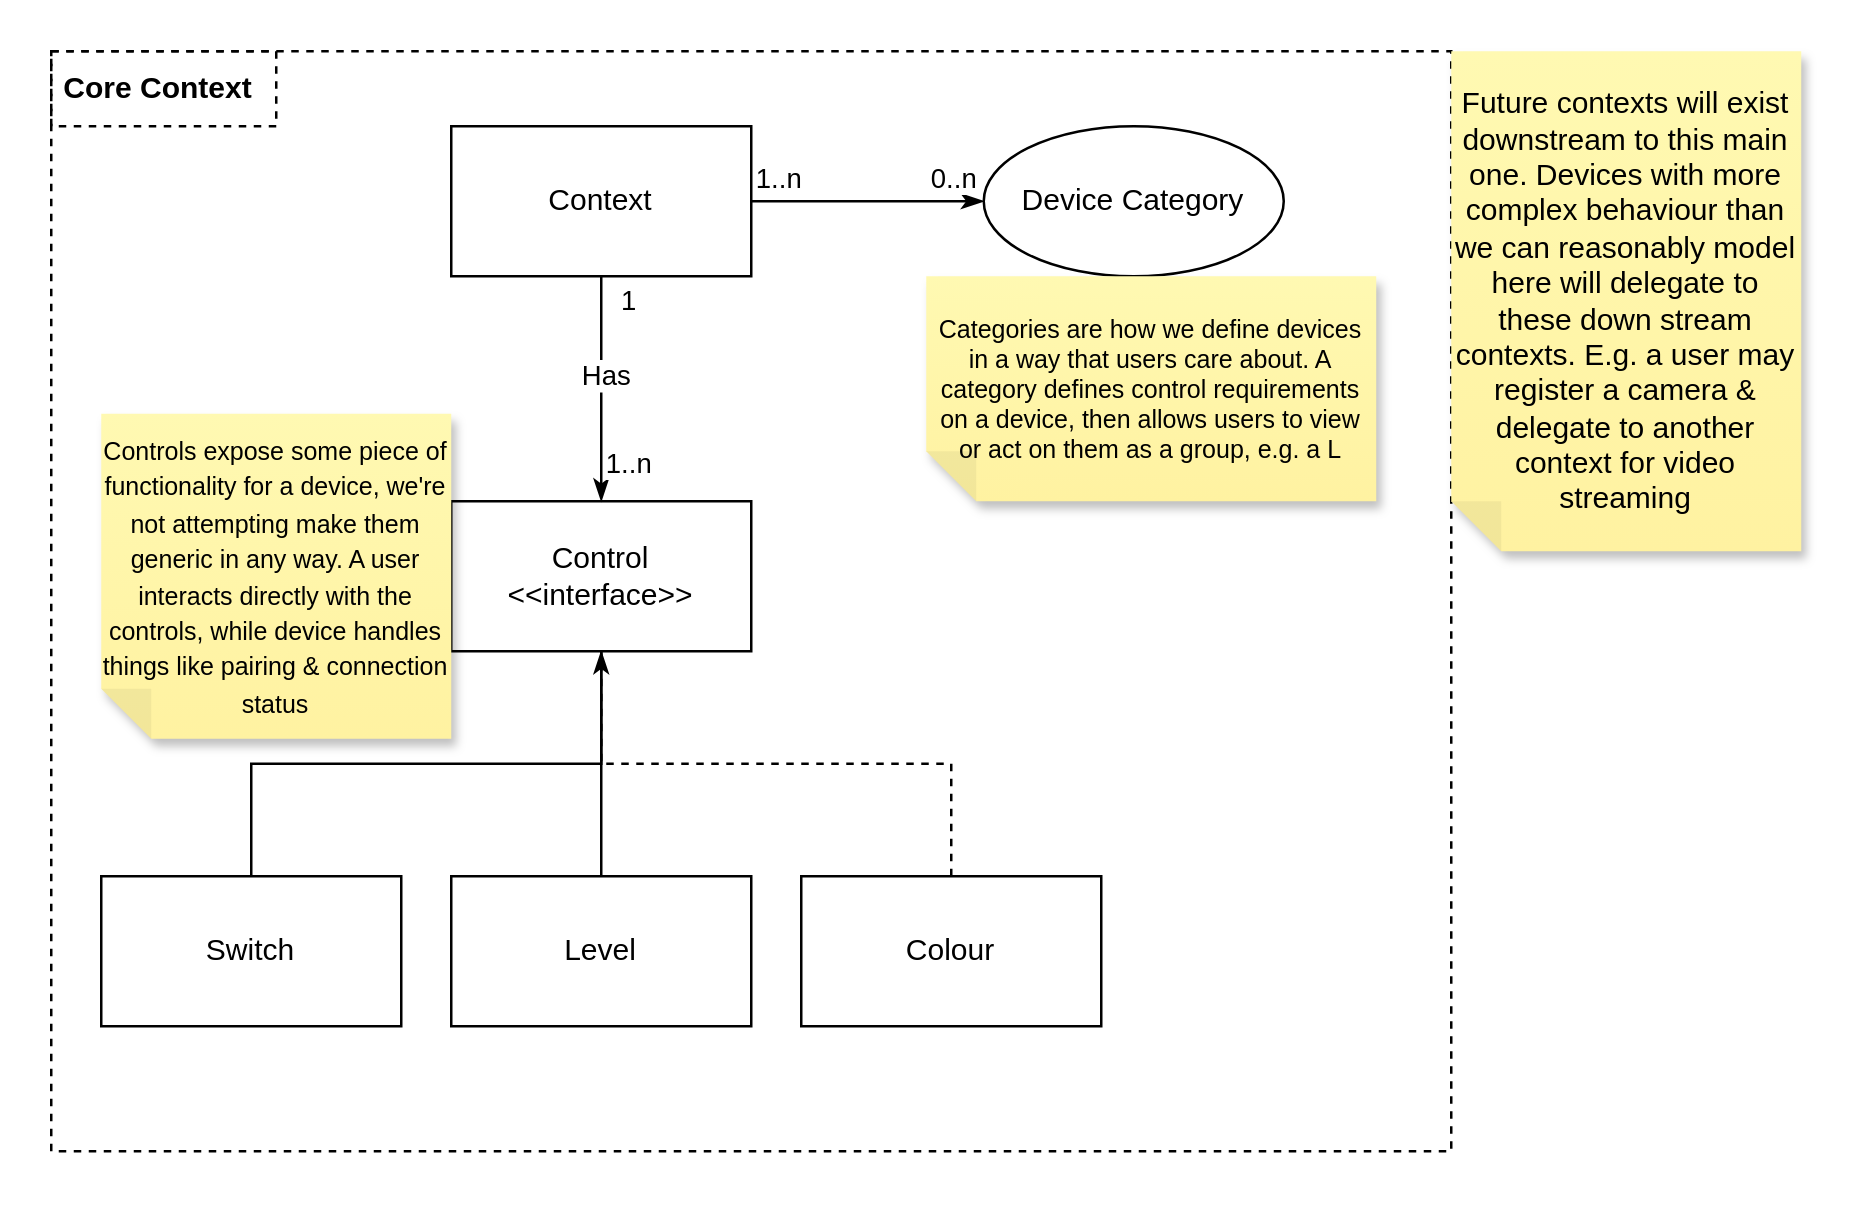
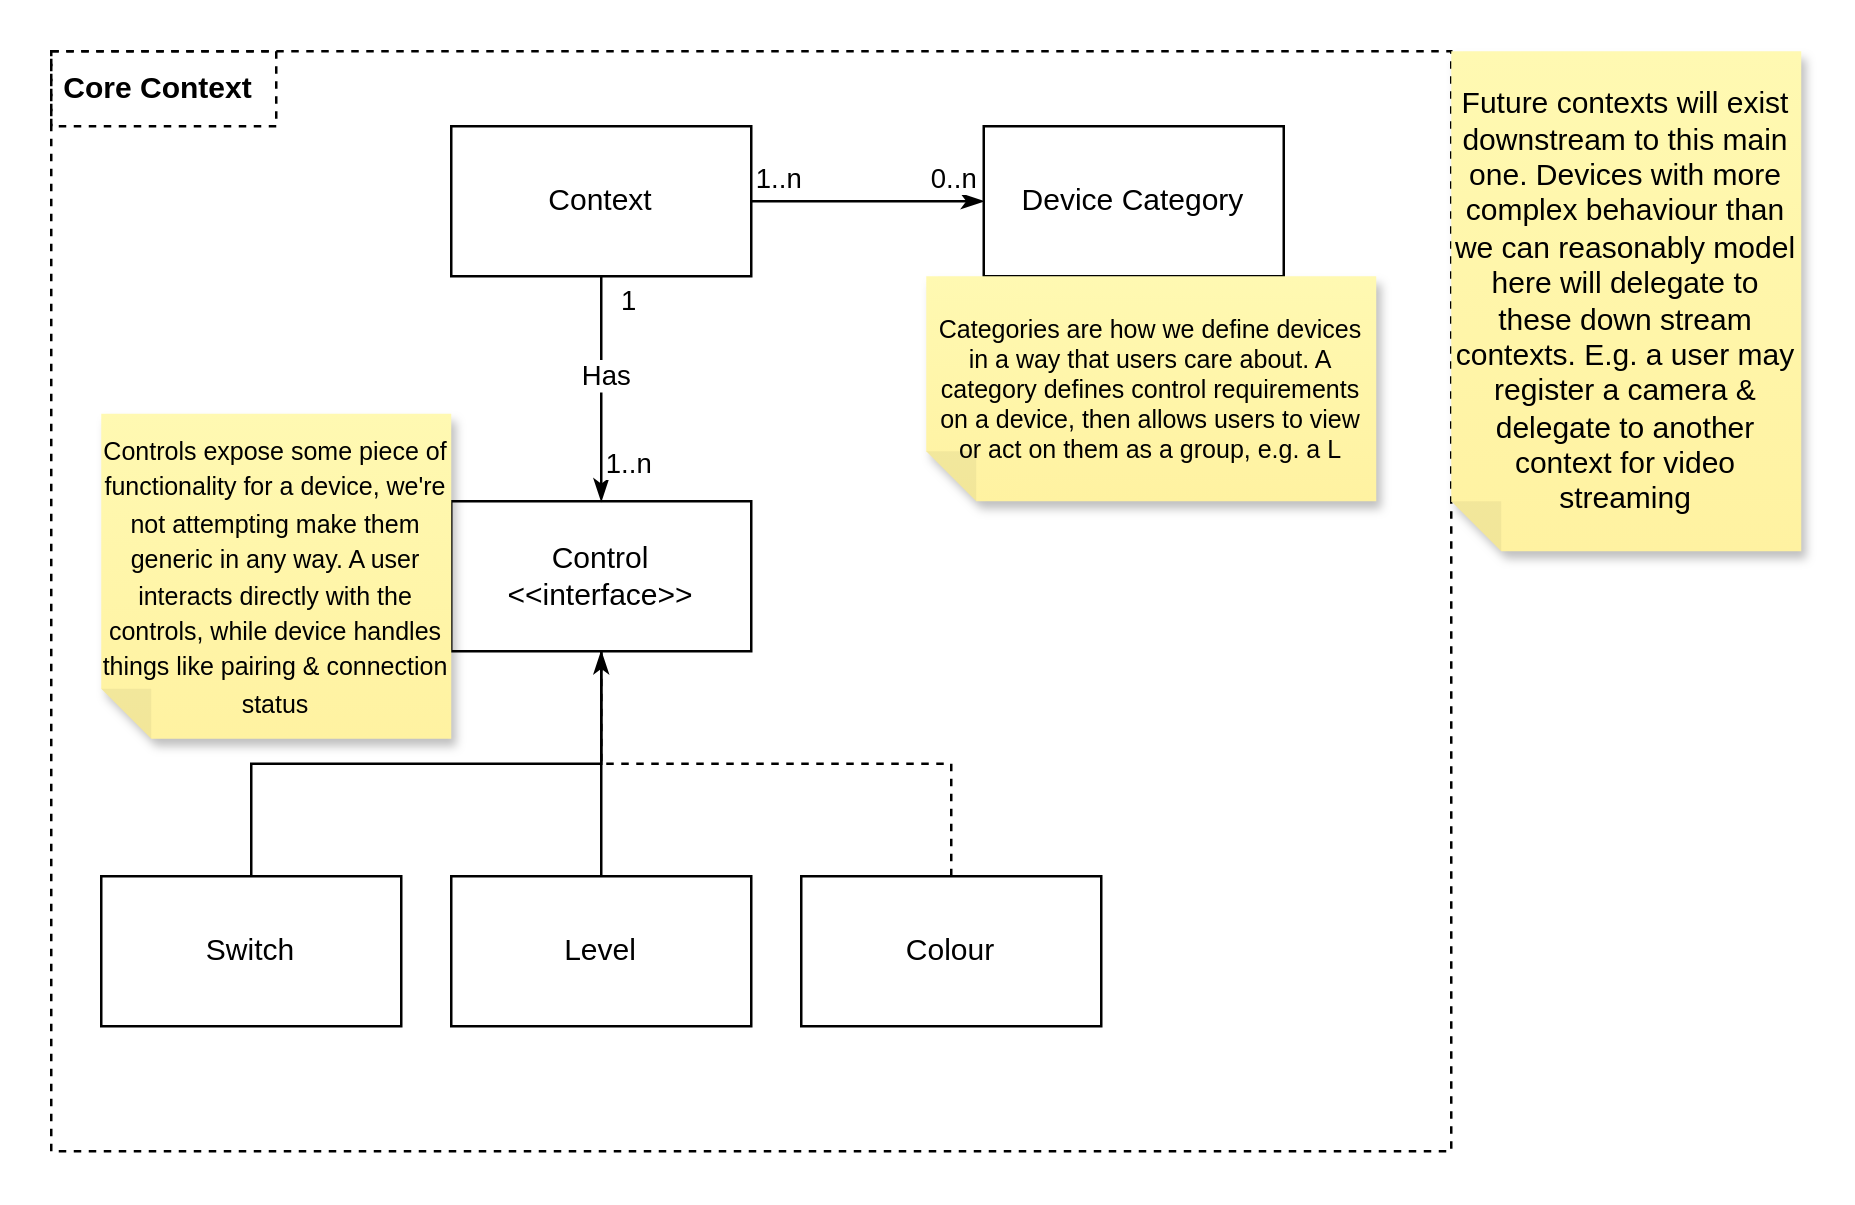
node "Device Category": shape ellipse -> rectangle
